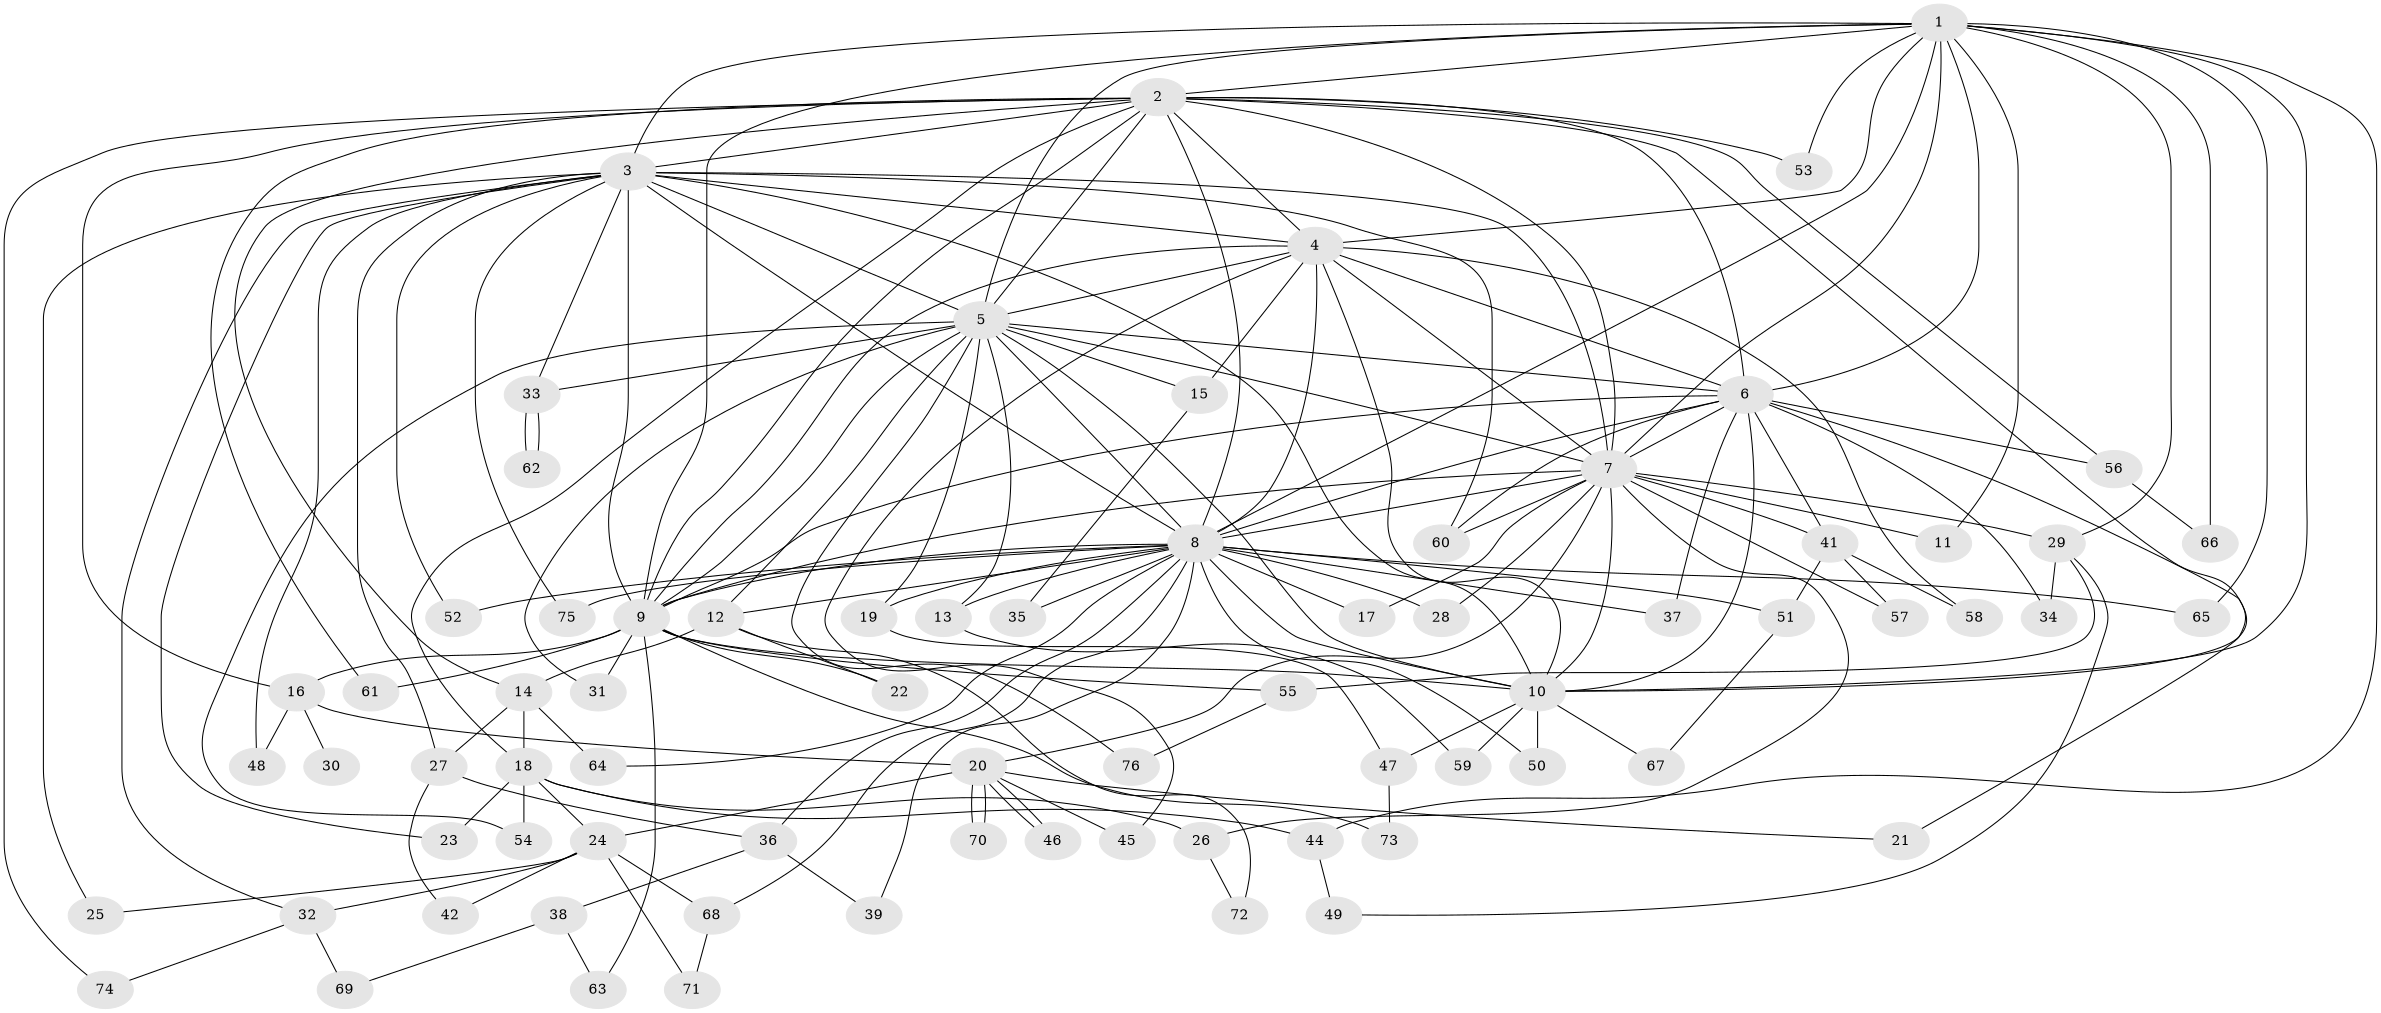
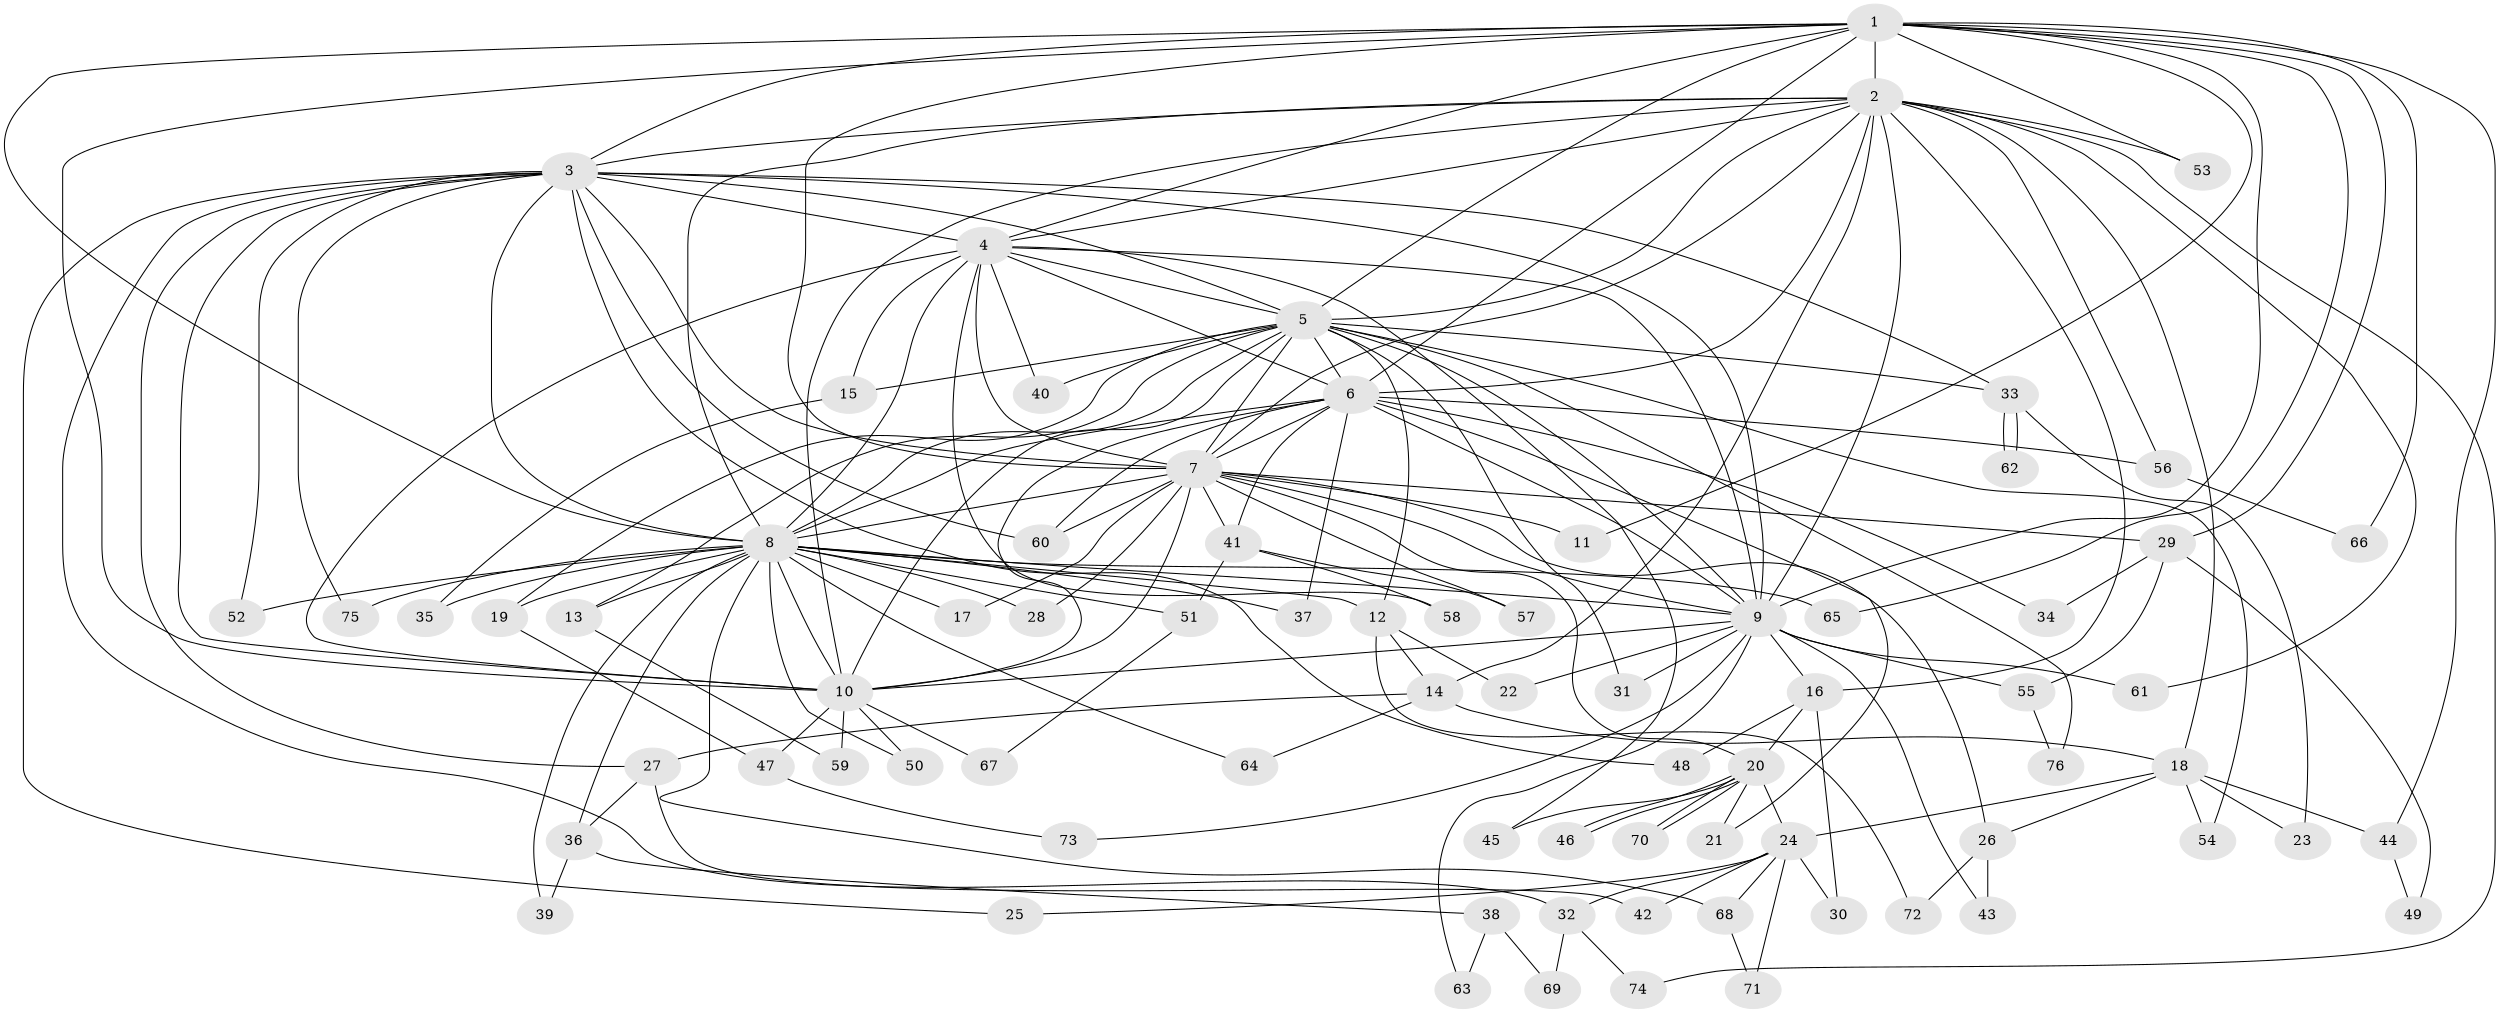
node "40": added
edge "3" -- "23": now "33" -- "23"
edge "24" -- "30": added
node "43": added
